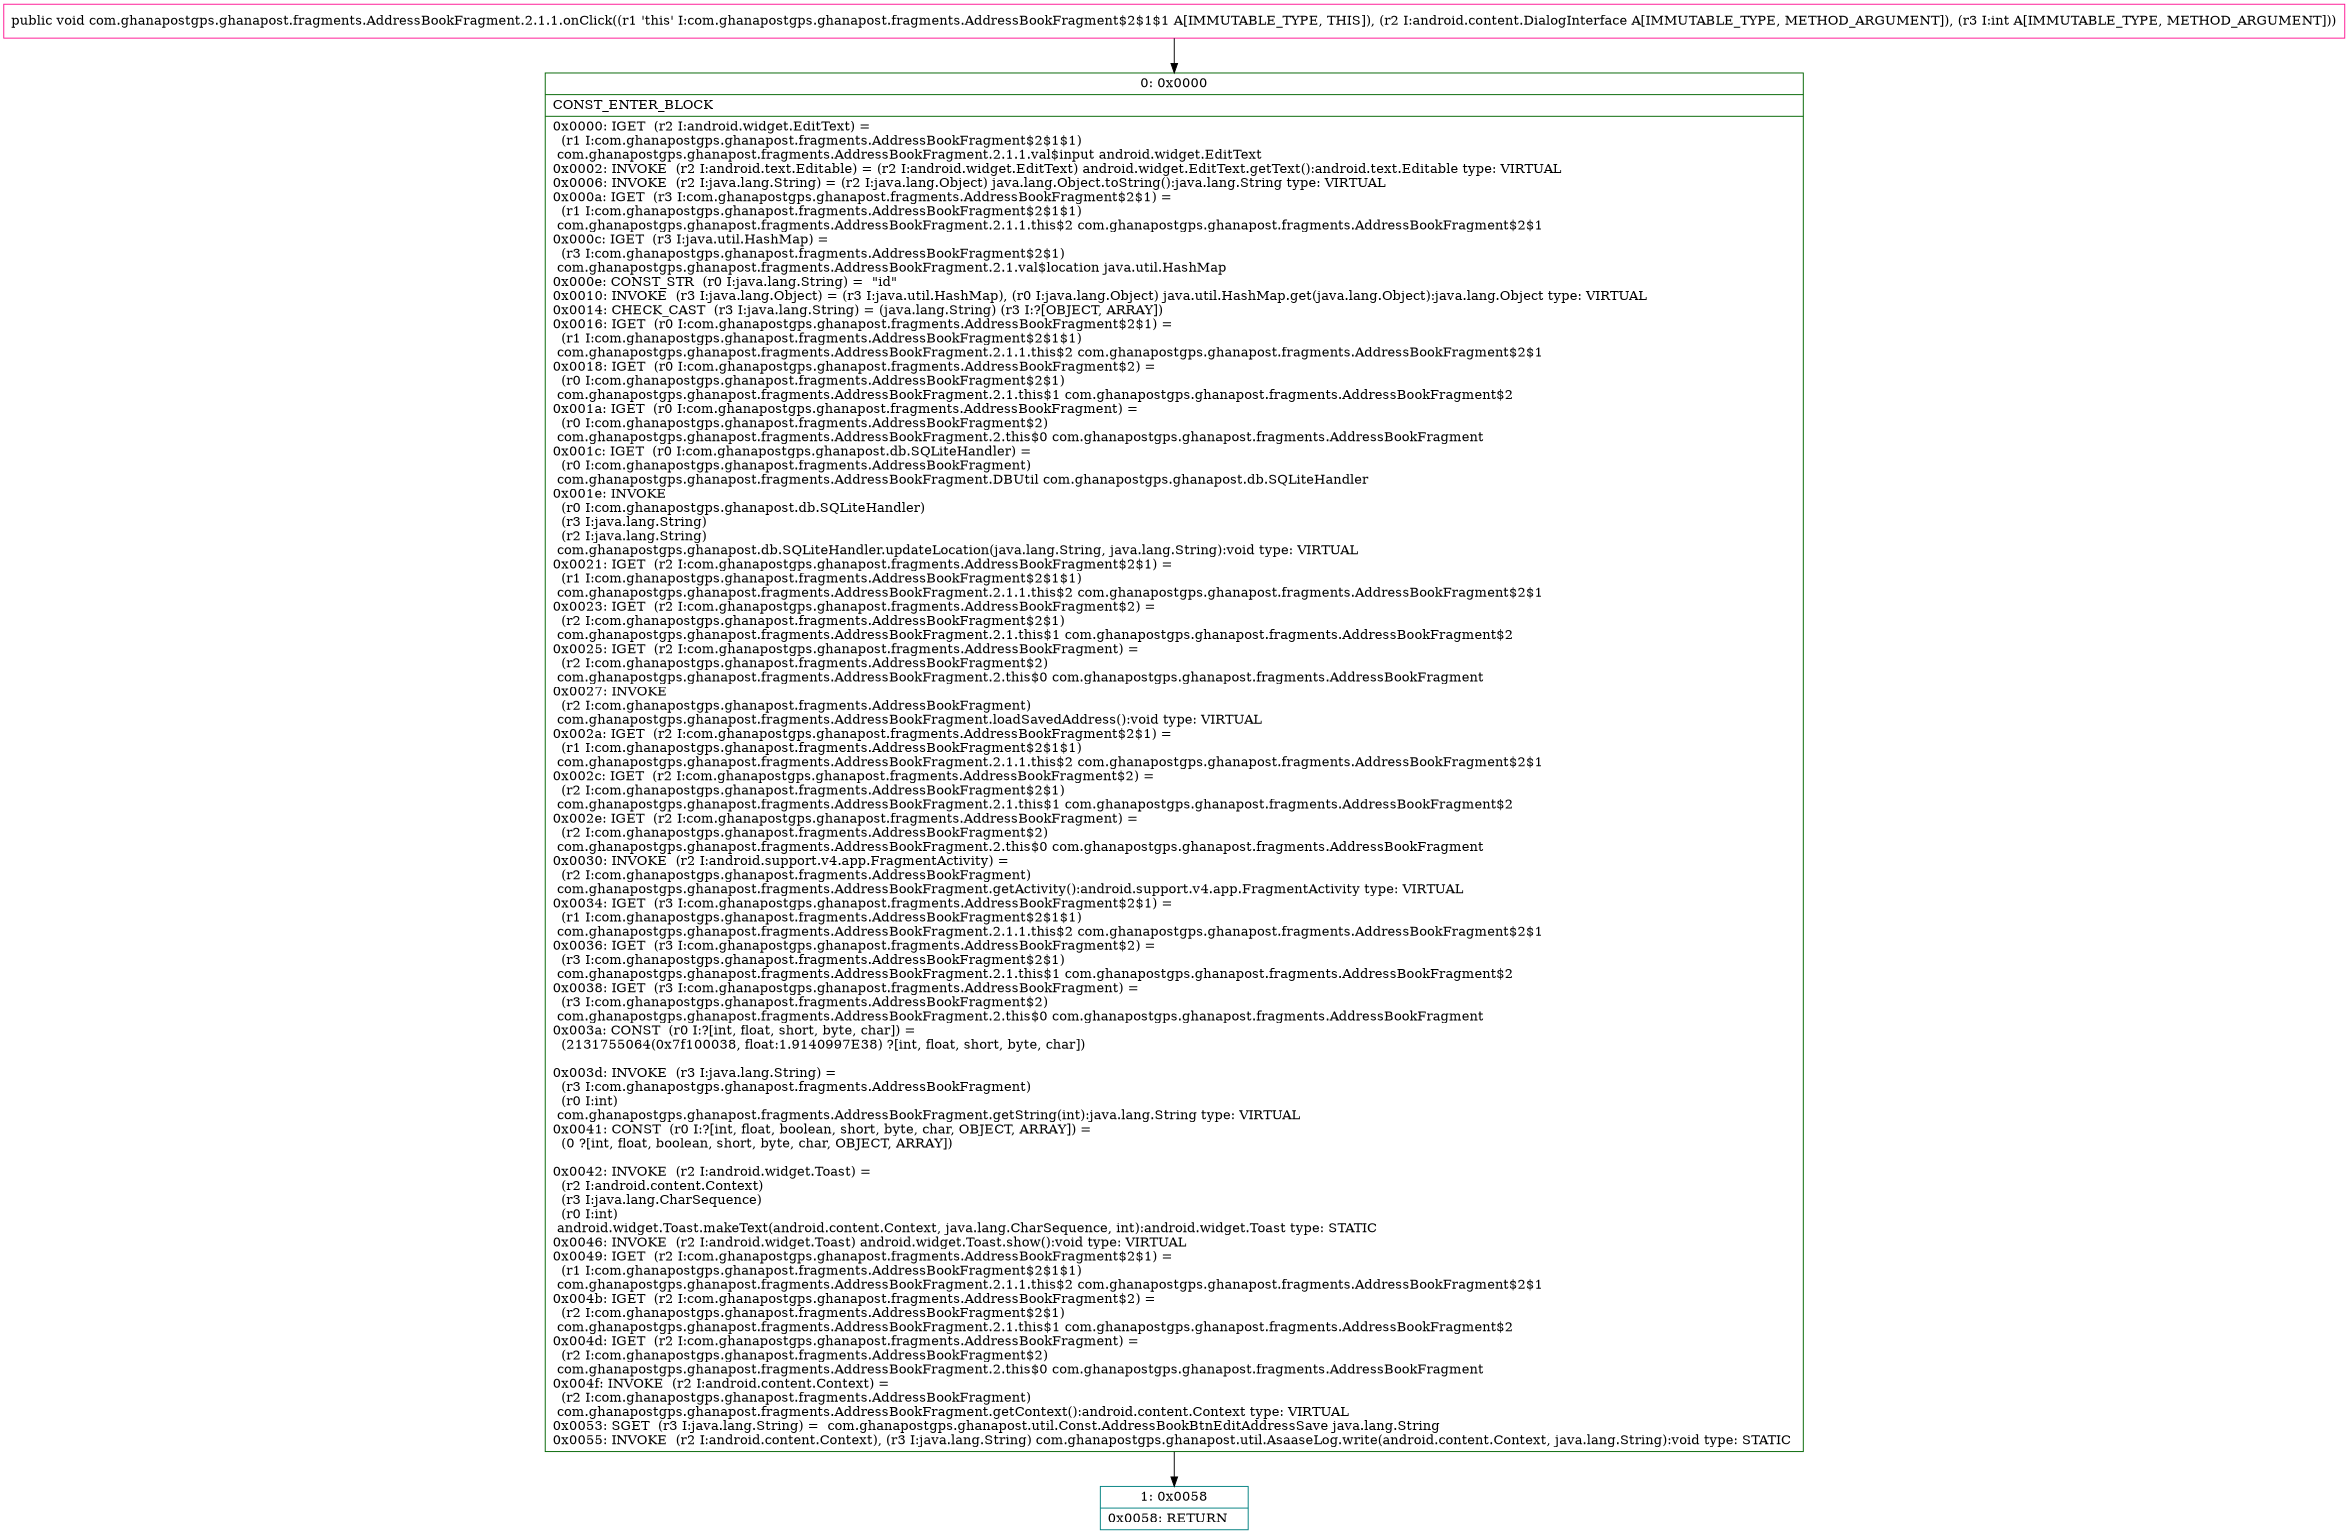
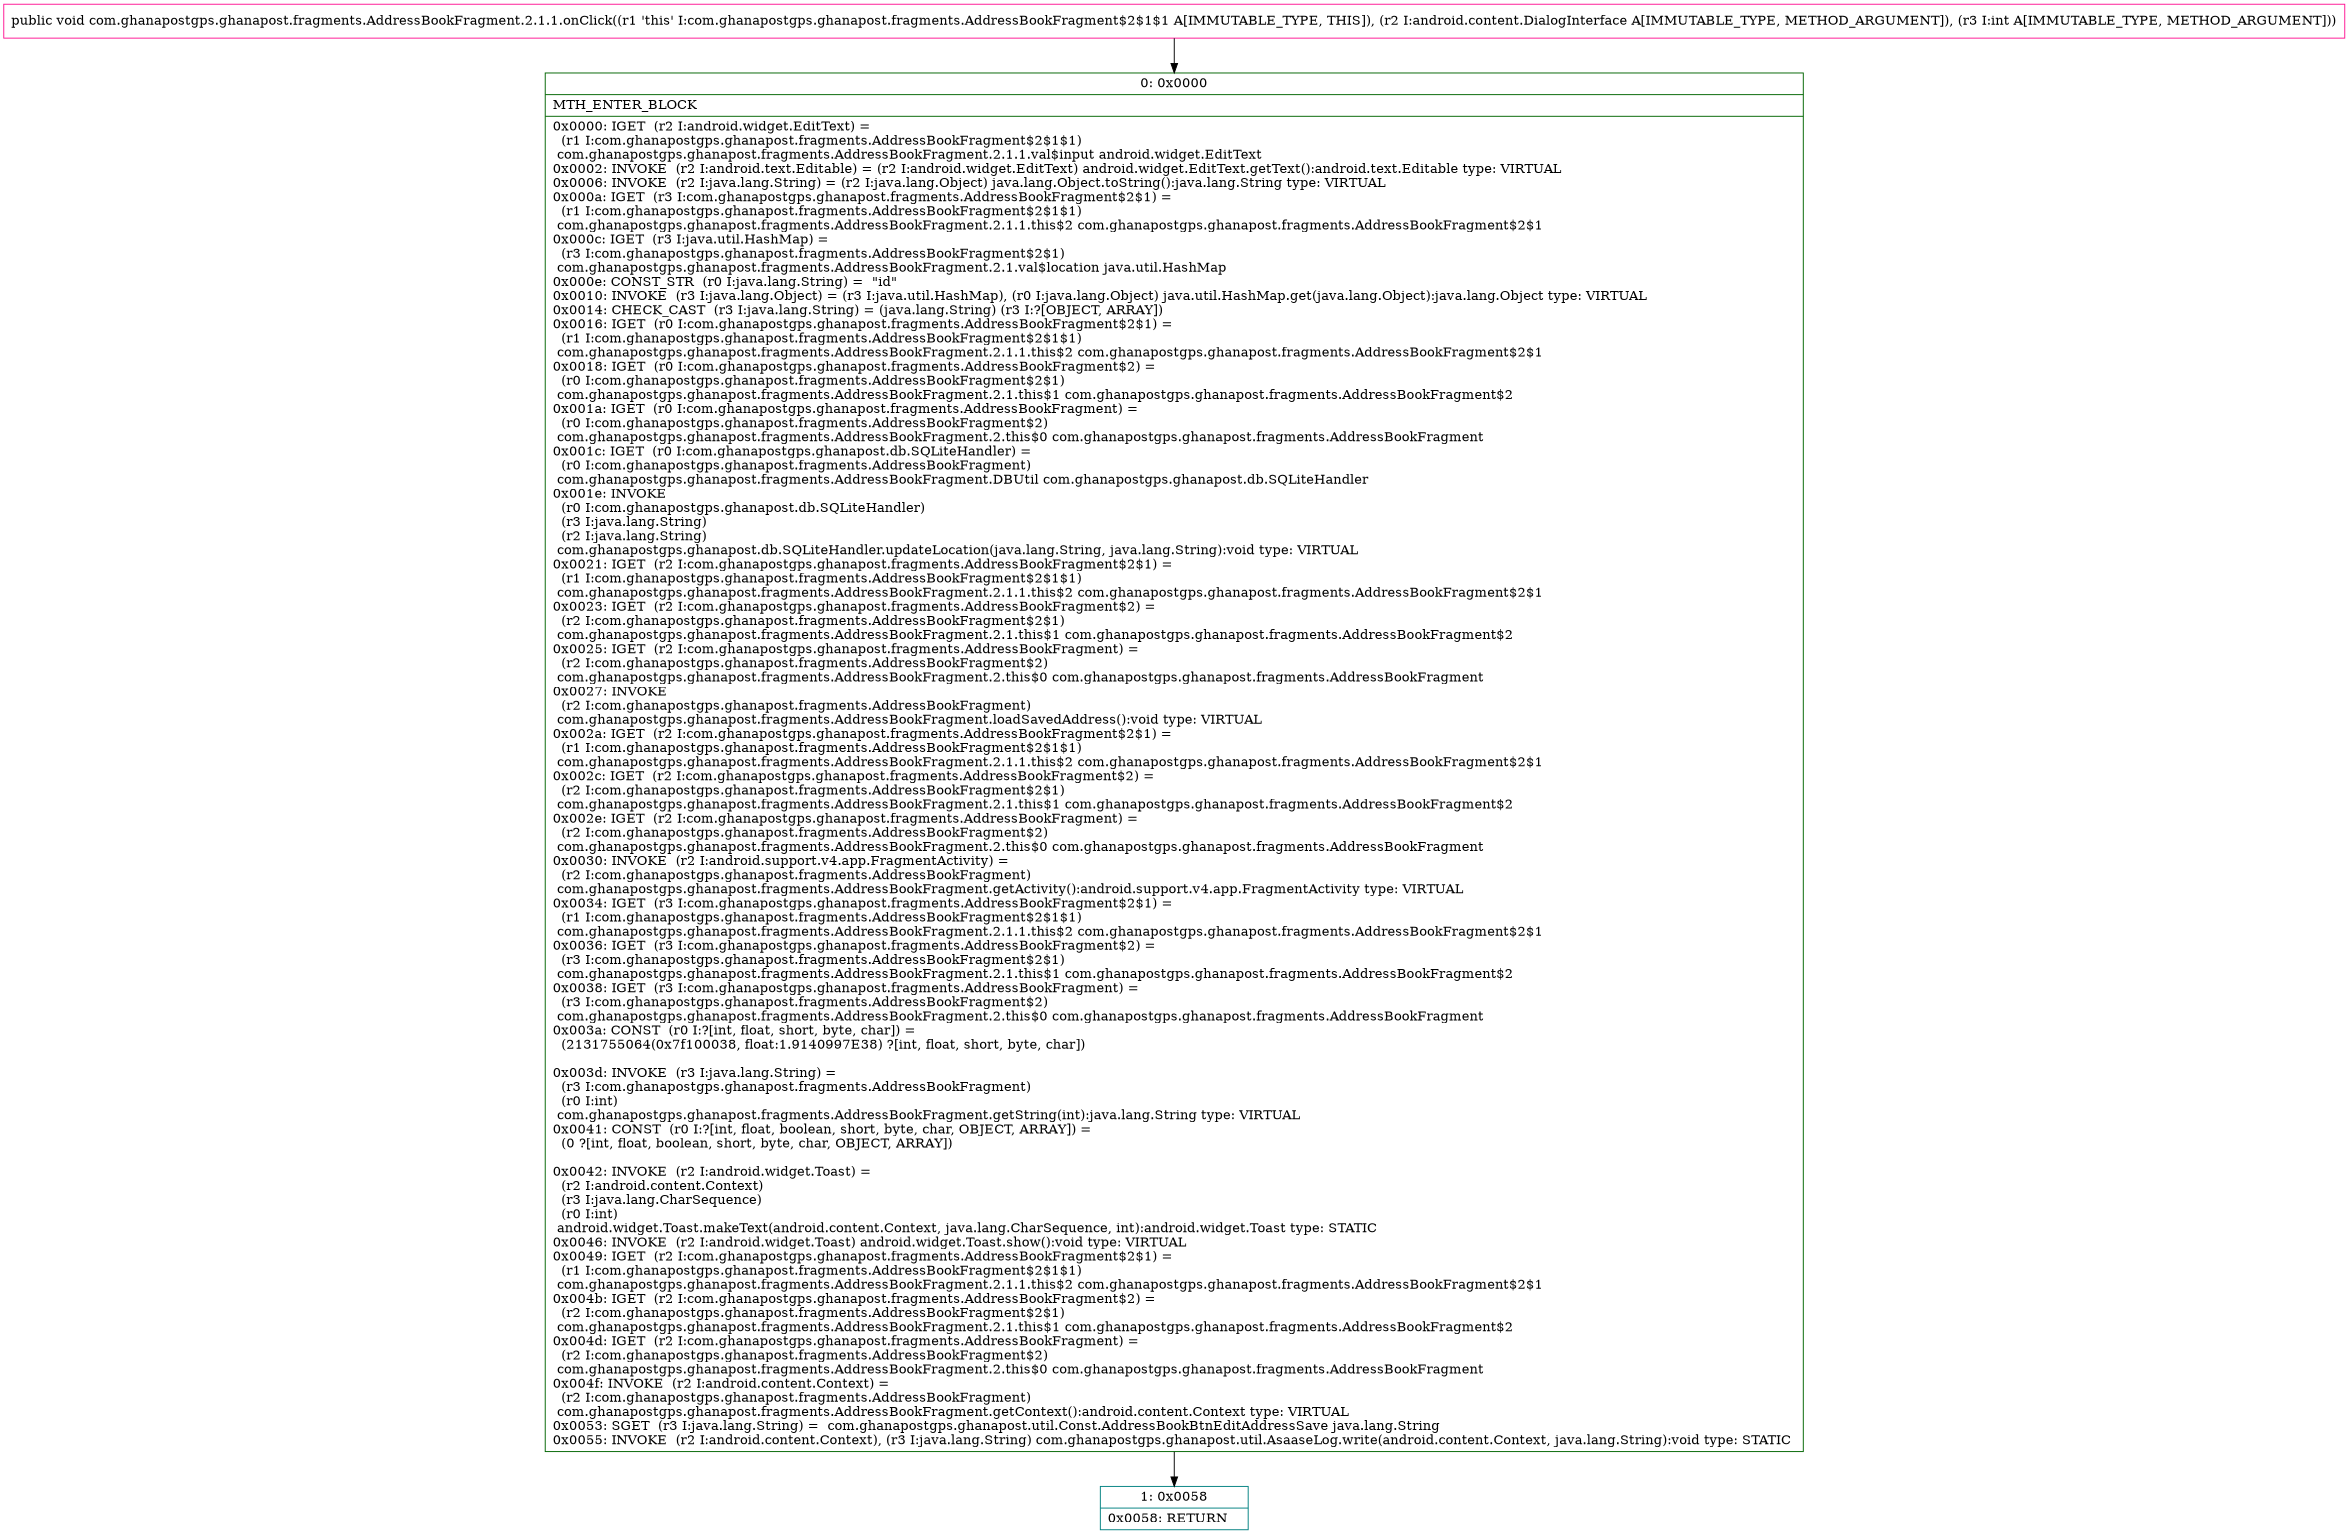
node "0: 0x0000": text "CONST_ENTER_BLOCK" -> "MTH_ENTER_BLOCK"
